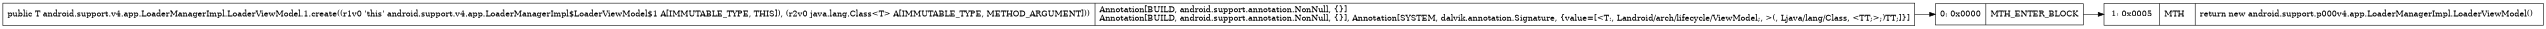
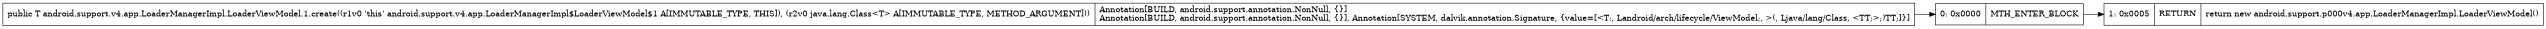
node "1: 0x0005": text "MTH" -> "RETURN"
